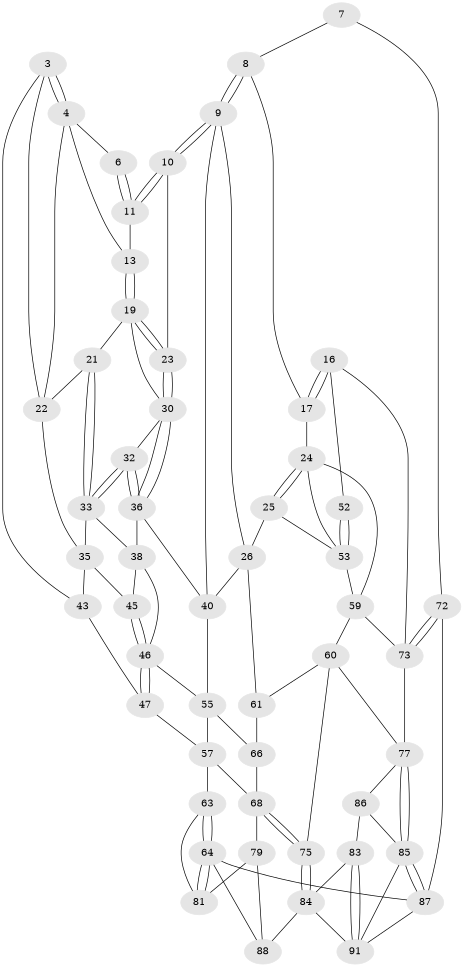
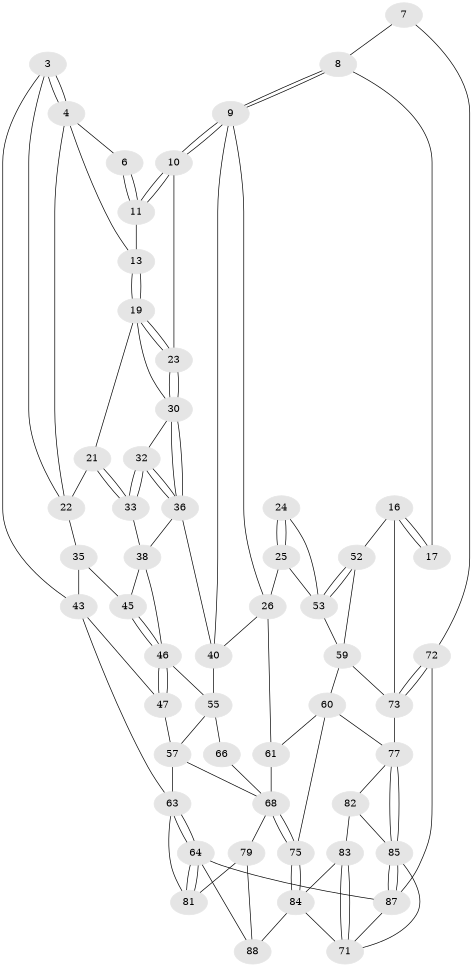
edge "17" -- "24": removed
edge "24" -- "59": now "52" -- "59"
edge "33" -- "35": removed
edge "43" -- "63": added
edge "61" -- "66": now "61" -- "68"
node "86": label "86" -> "82"
node "91": label "91" -> "71"
